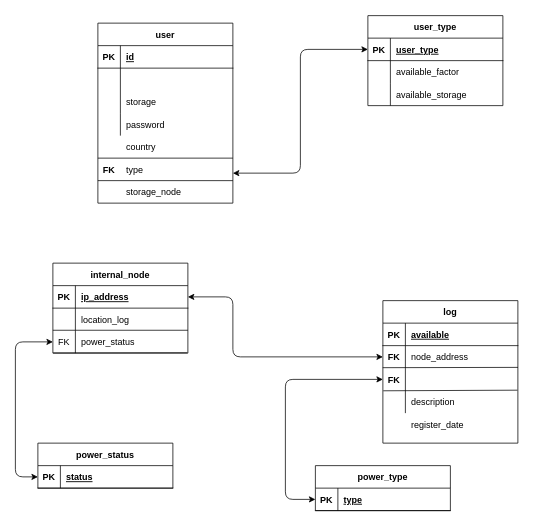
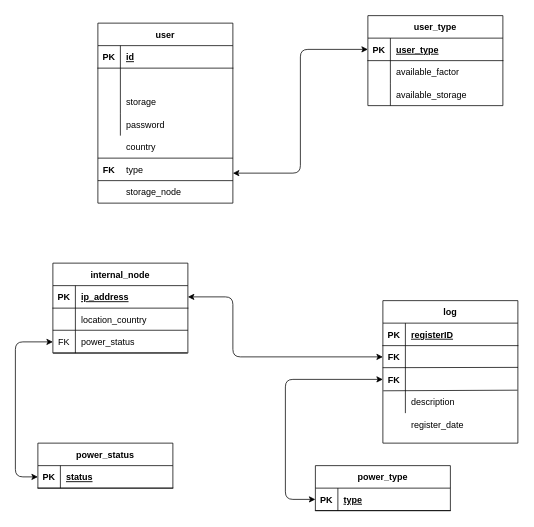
node "location_log": label "location_log" -> "location_country"
node "available": label "available" -> "registerID"
node "node_address": removed
